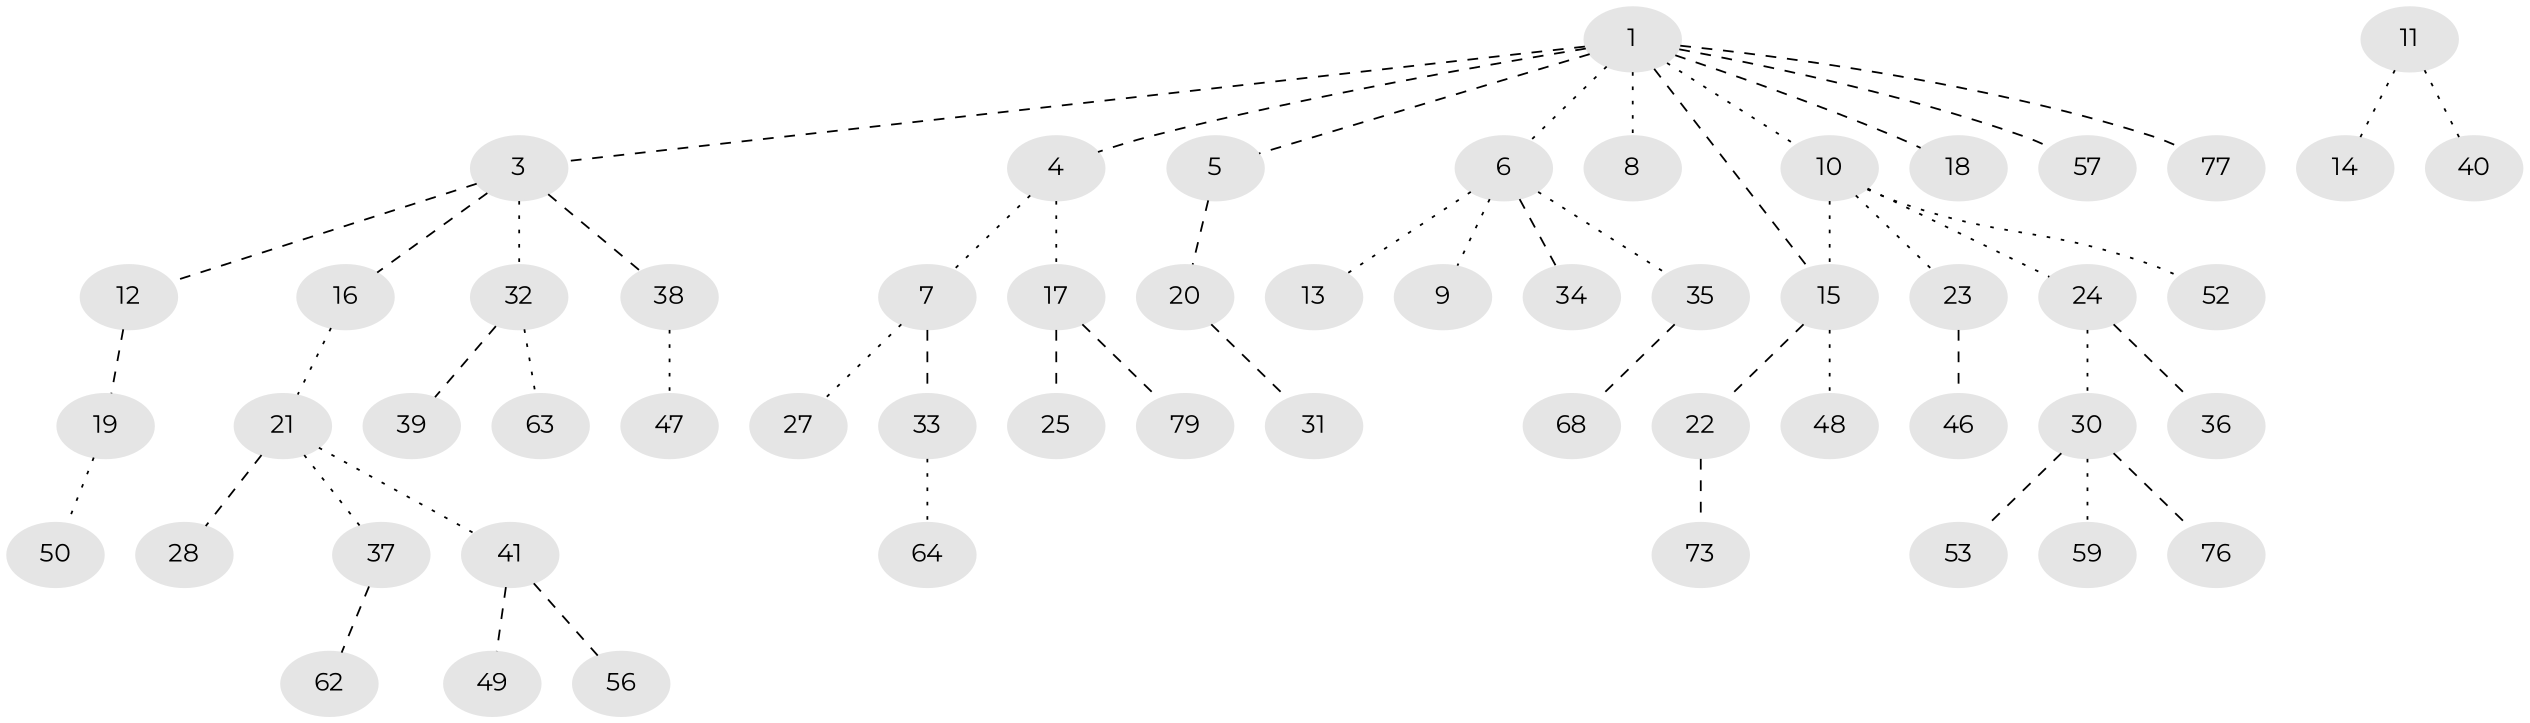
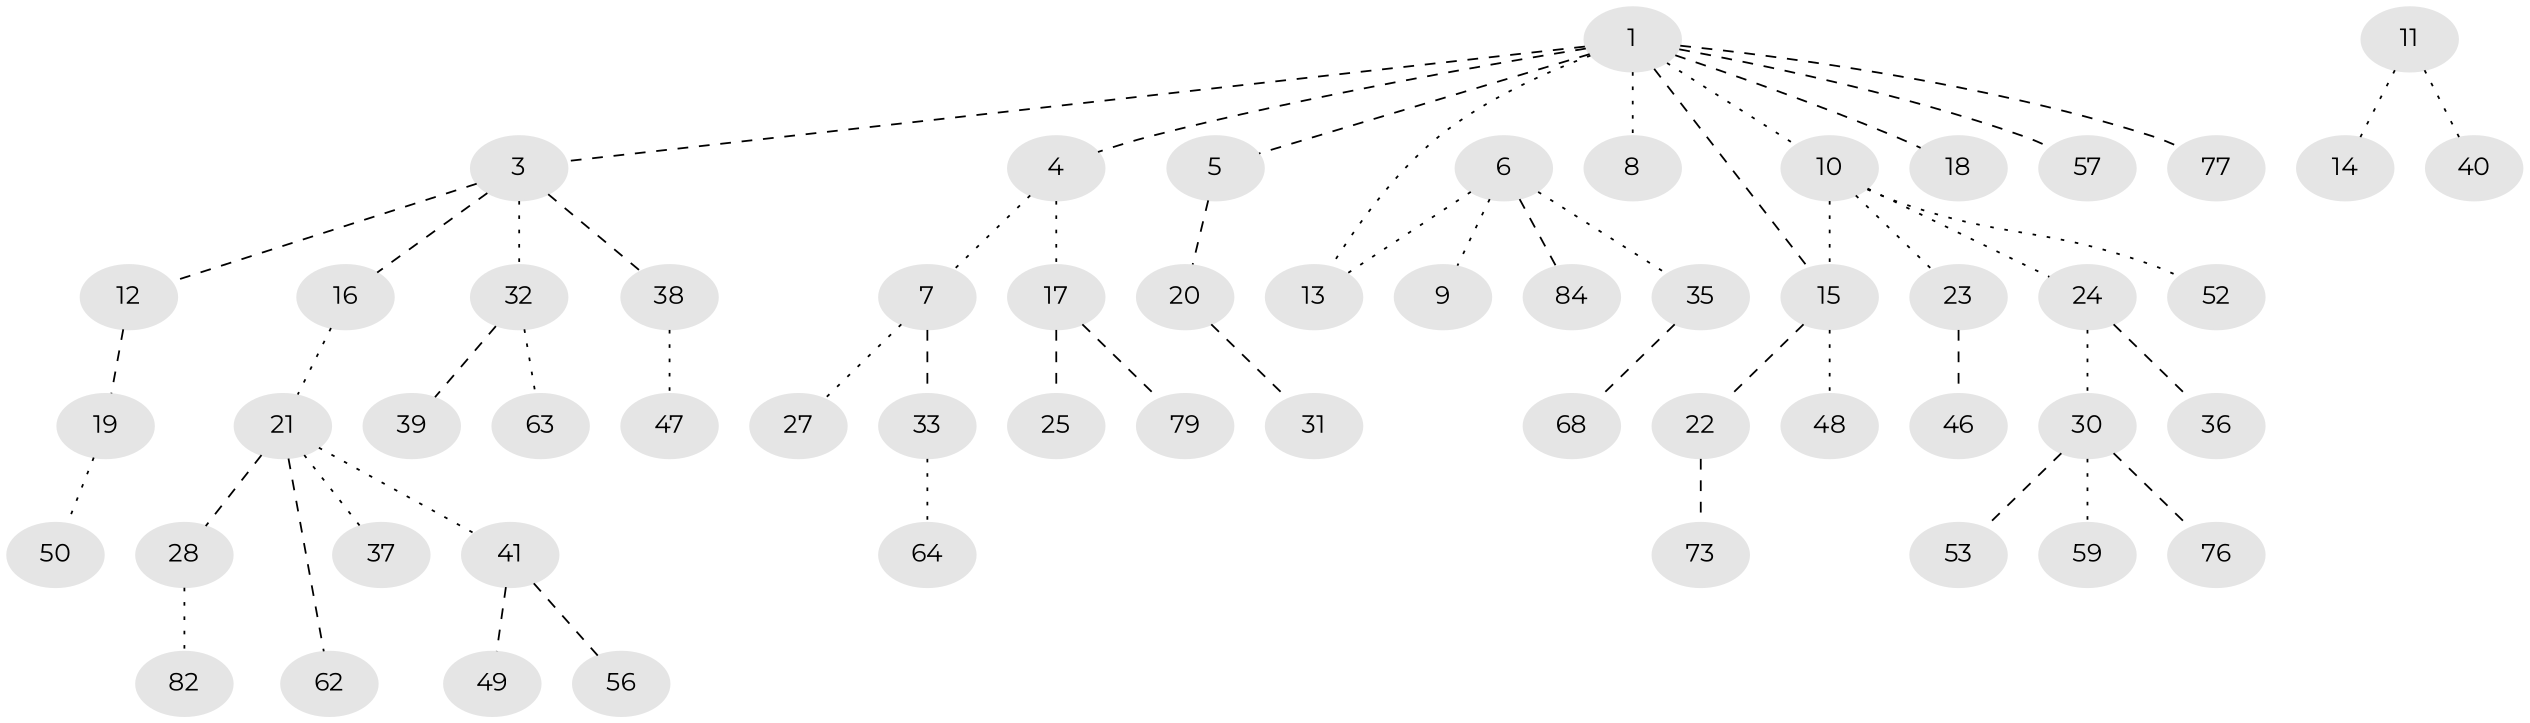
edge "1" -- "6": now "1" -- "13"
node "34": label "34" -> "84"
edge "37" -- "62": now "21" -- "62"
node "82": added
